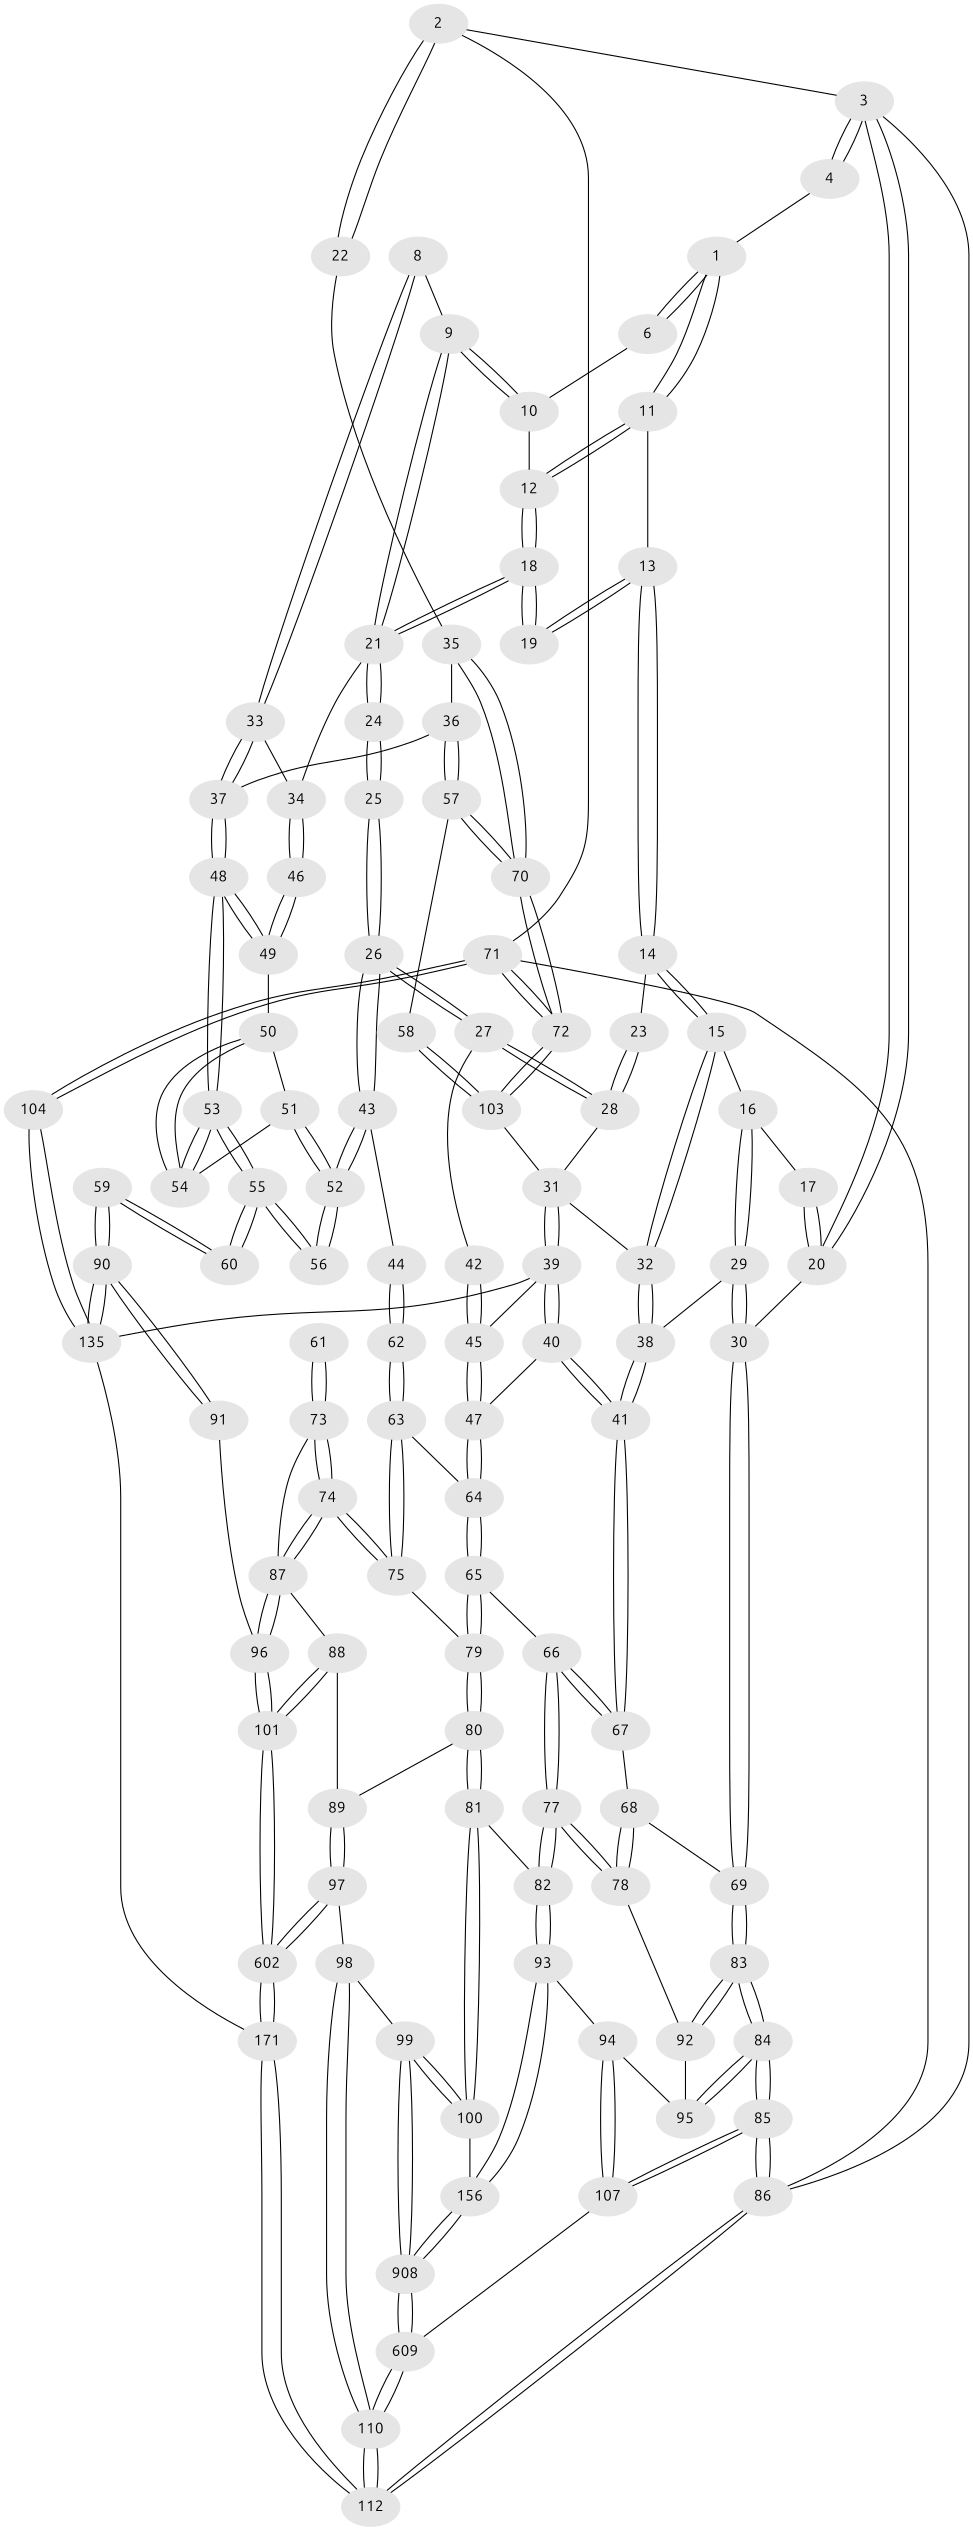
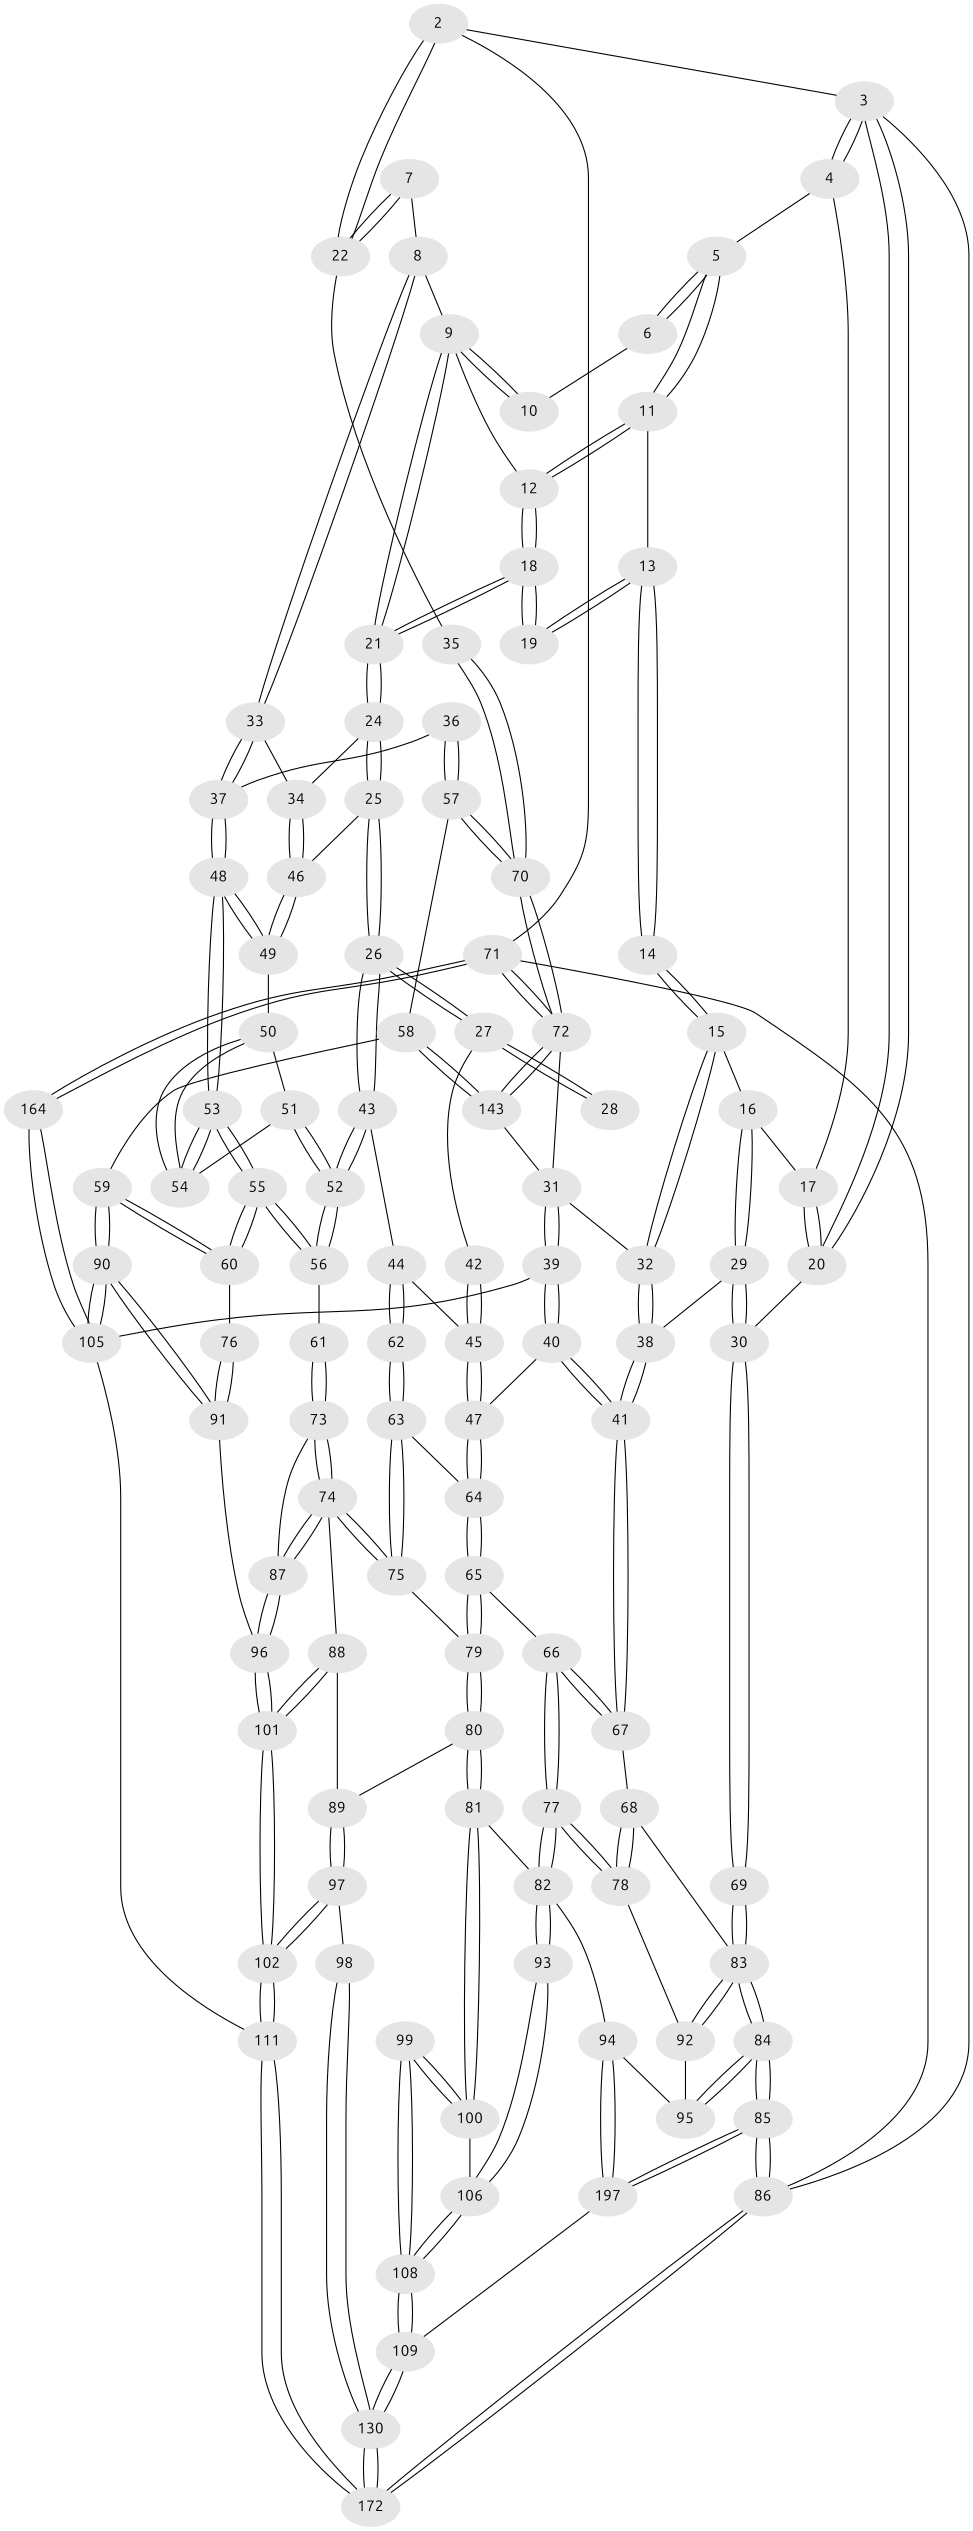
node "7": added
node "1": label "1" -> "5"
edge "10" -- "12": now "9" -- "12"
edge "35" -- "36": removed
edge "4" -- "17": added
edge "21" -- "34": now "24" -- "34"
edge "25" -- "46": added
node "23": removed
edge "58" -- "59": added
node "104": label "104" -> "164"
node "103": label "103" -> "143"
edge "28" -- "31": now "72" -- "31"
edge "56" -- "61": added
edge "39" -- "45": now "44" -- "45"
node "135": label "135" -> "105"
node "76": added
edge "87" -- "88": now "74" -- "88"
edge "68" -- "69": now "68" -- "83"
node "602": label "602" -> "102"
edge "98" -- "99": removed
edge "93" -- "94": now "82" -- "94"
node "171": label "171" -> "111"
node "156": label "156" -> "106"
node "107": label "107" -> "197"
node "908": label "908" -> "108"
node "609": label "609" -> "109"
node "110": label "110" -> "130"
node "112": label "112" -> "172"
